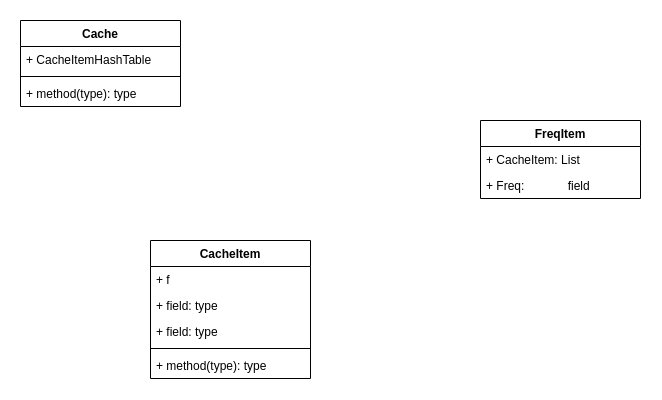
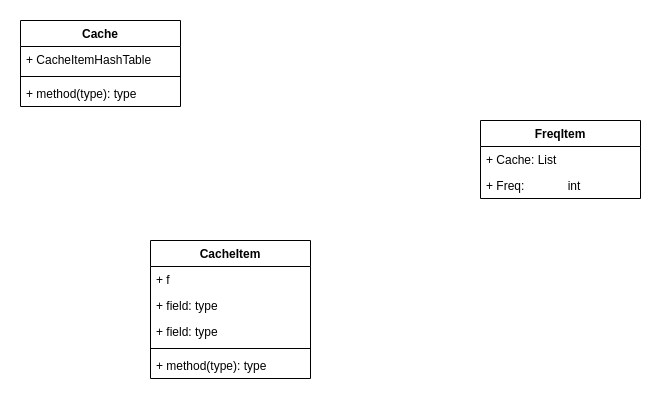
node "+ CacheItem: List": label "+ CacheItem: List" -> "+ Cache: List"
node "+ Freq: field": label "+ Freq: field" -> "+ Freq: int"
